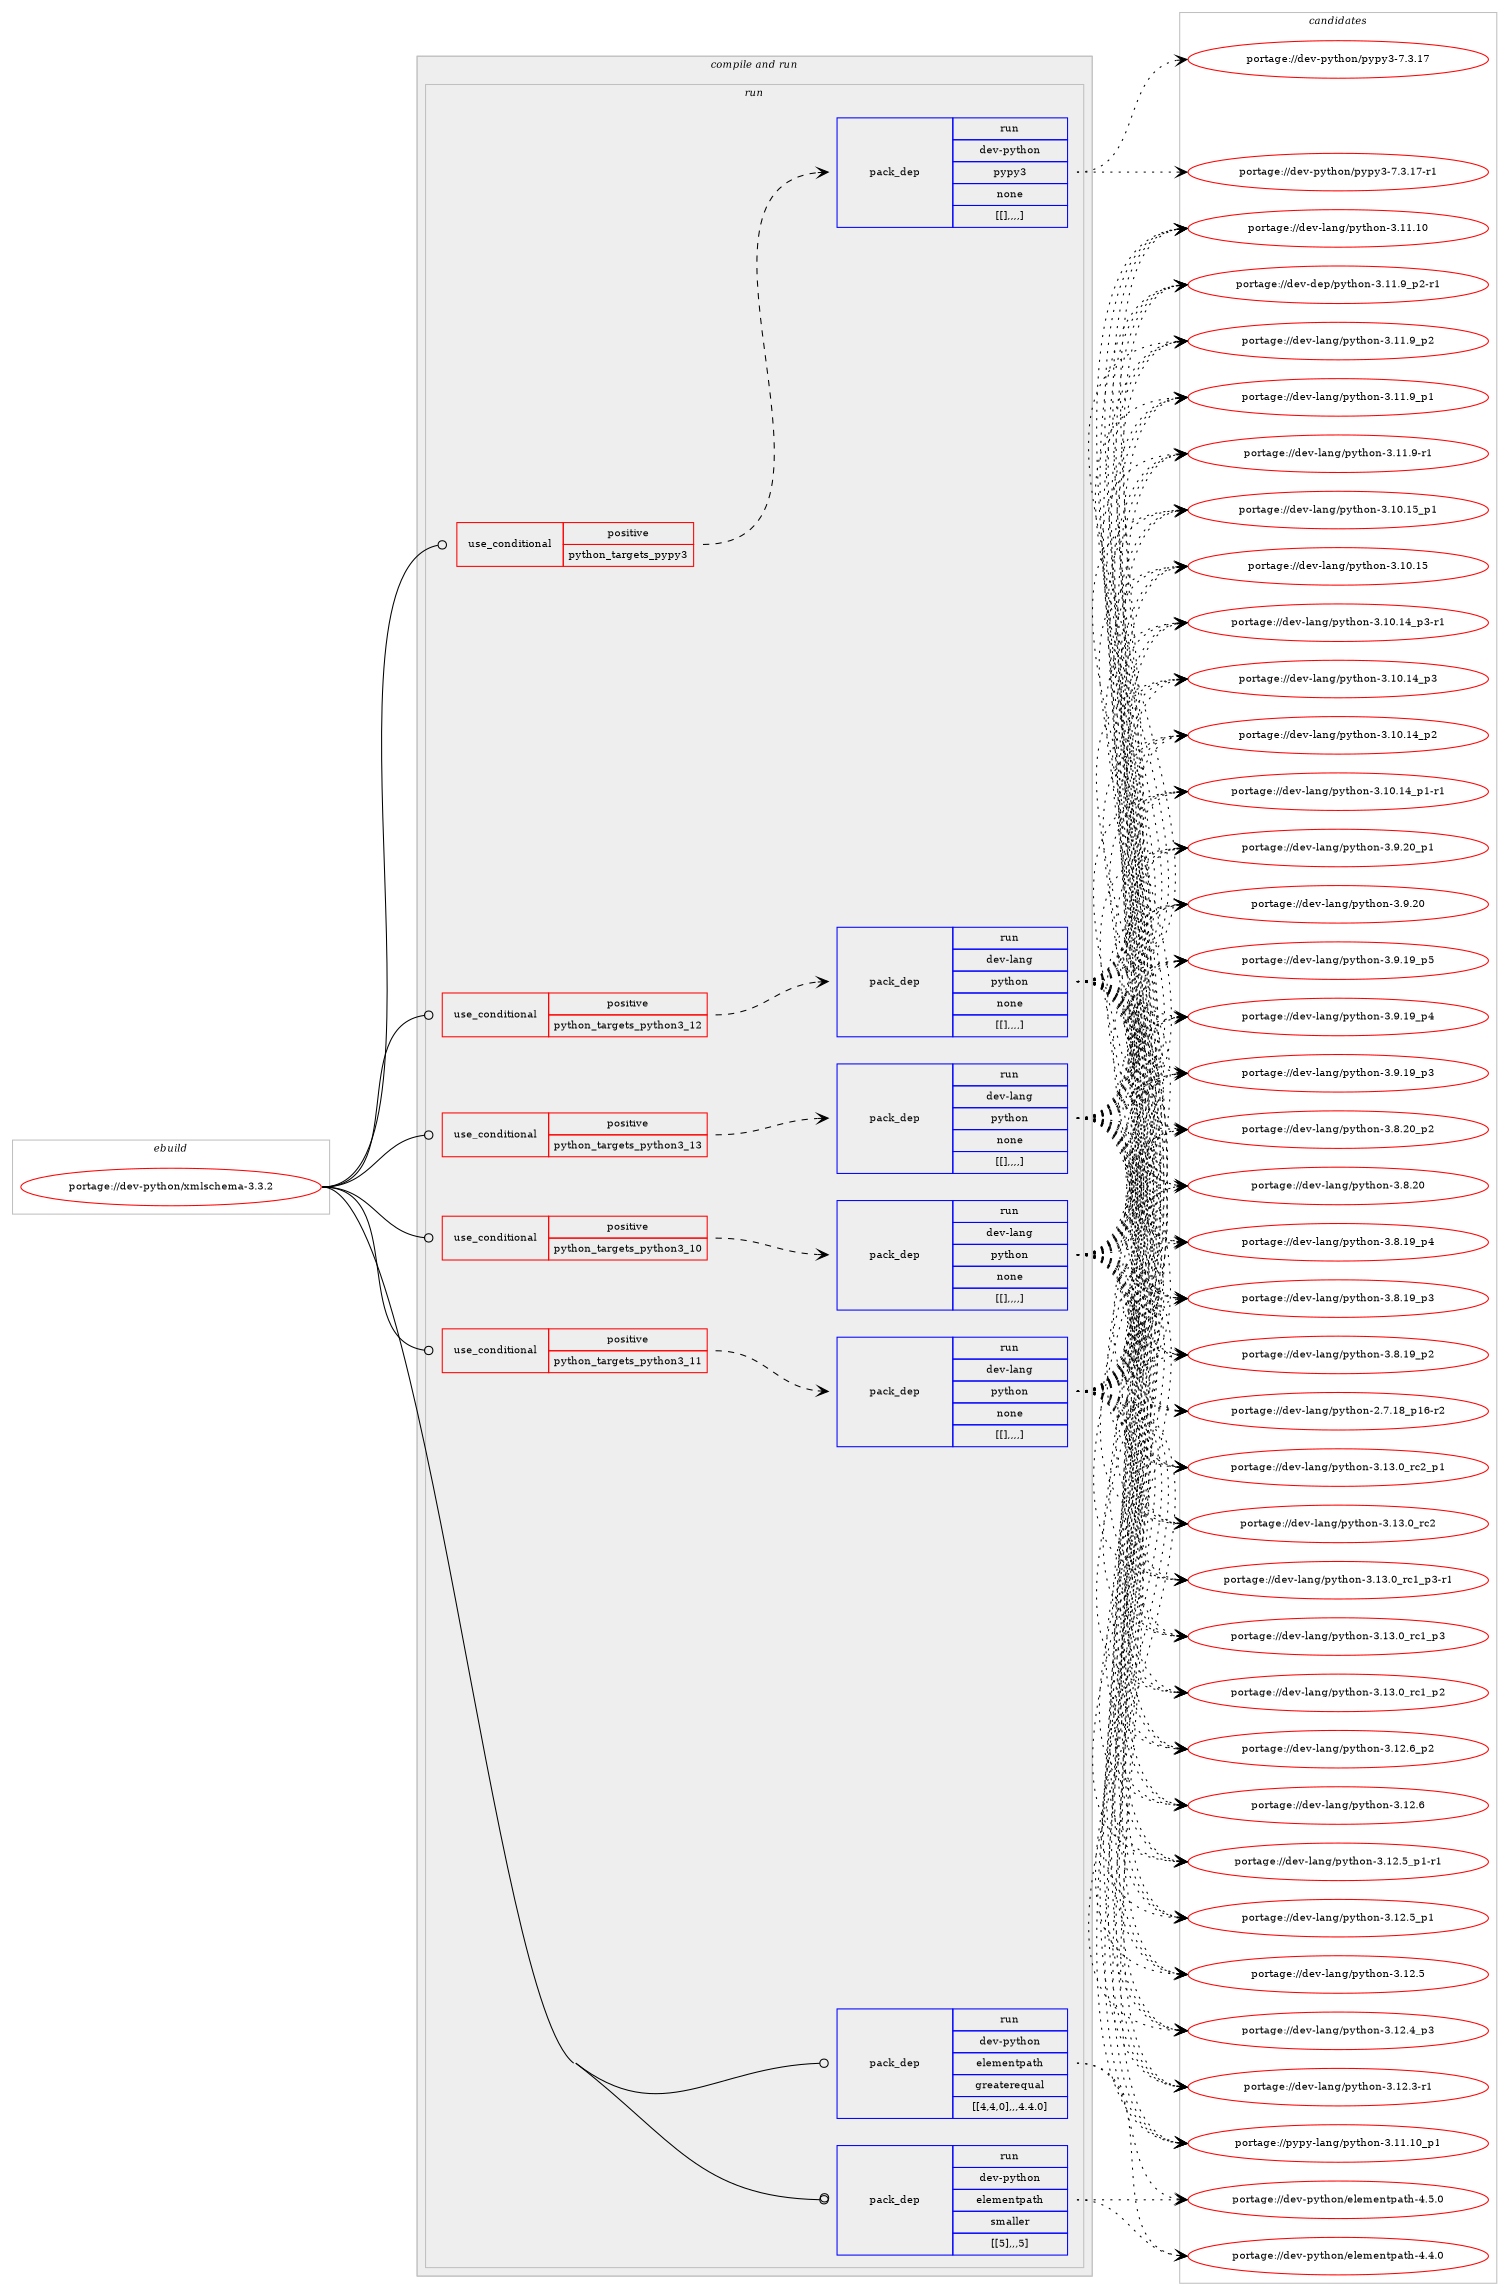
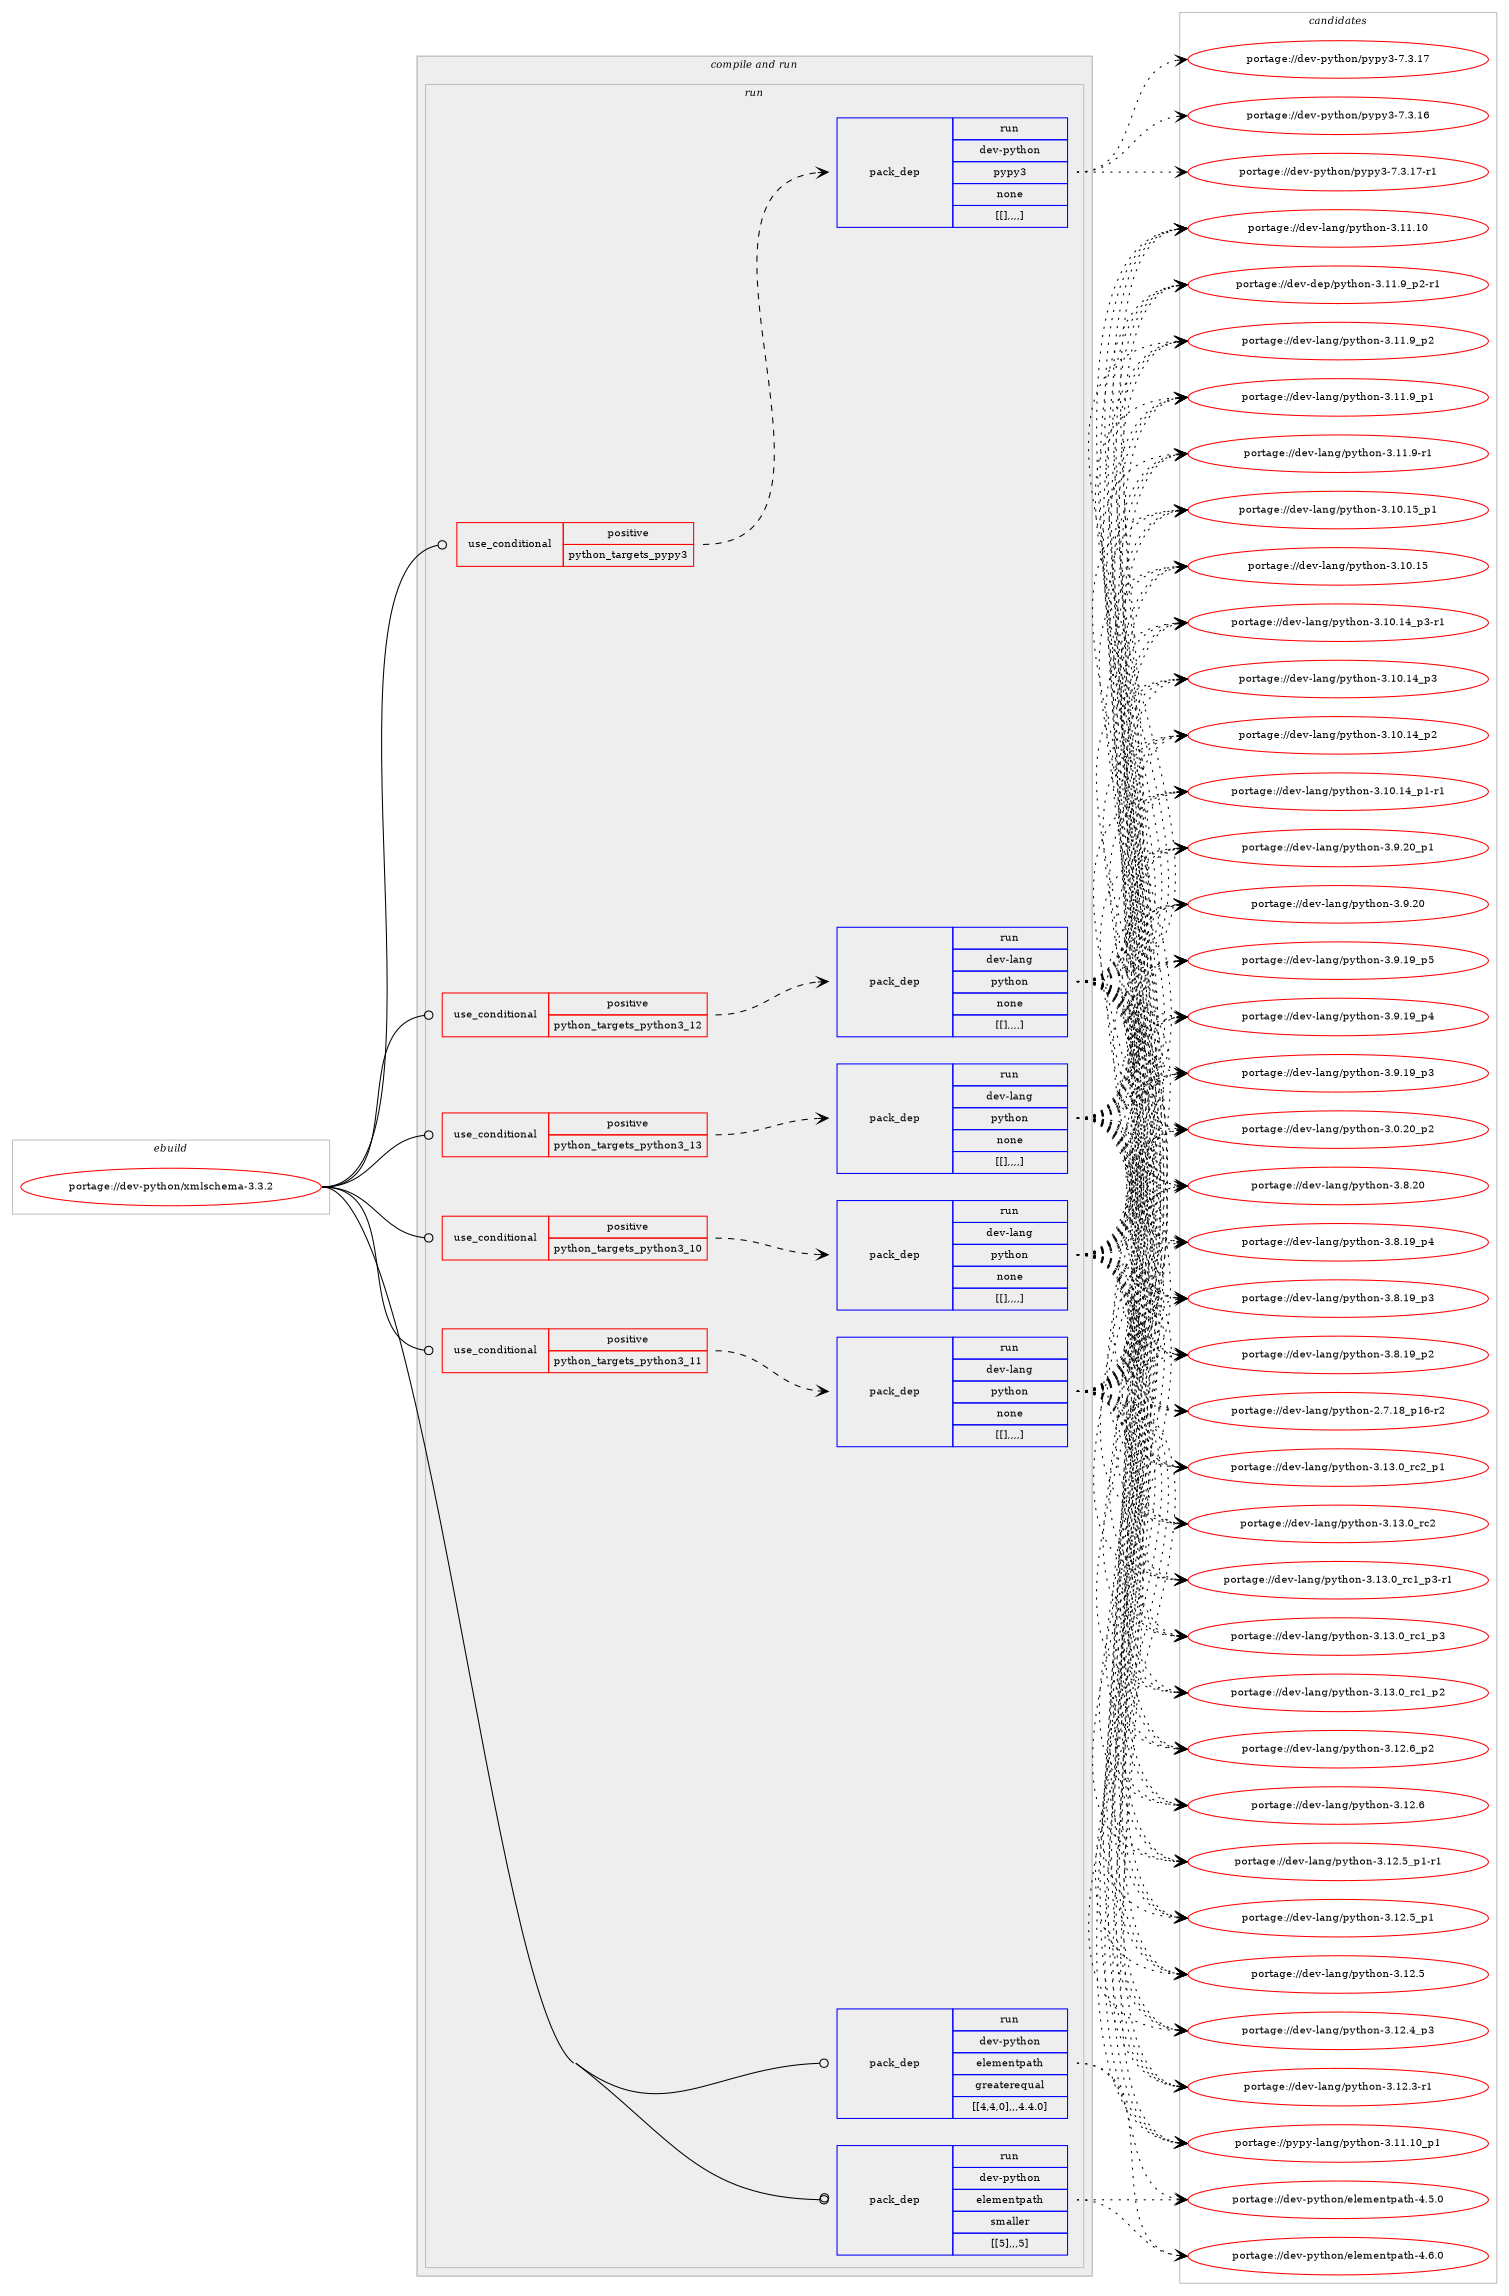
node "portage://dev-python/pypy3-7.3.16": added
node "portage://dev-lang/python-3.8.20_p2": label "portage://dev-lang/python-3.8.20_p2" -> "portage://dev-lang/python-3.0.20_p2"
node "portage://dev-python/elementpath-4.4.0": label "portage://dev-python/elementpath-4.4.0" -> "portage://dev-python/elementpath-4.6.0"
